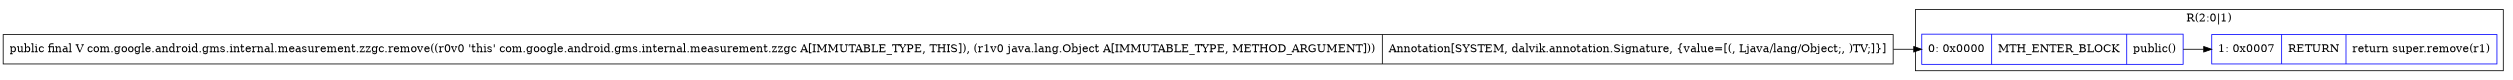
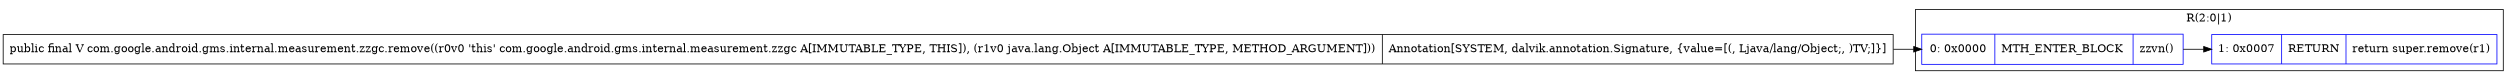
node "0: 0x0000": text "public()" -> "zzvn()"
